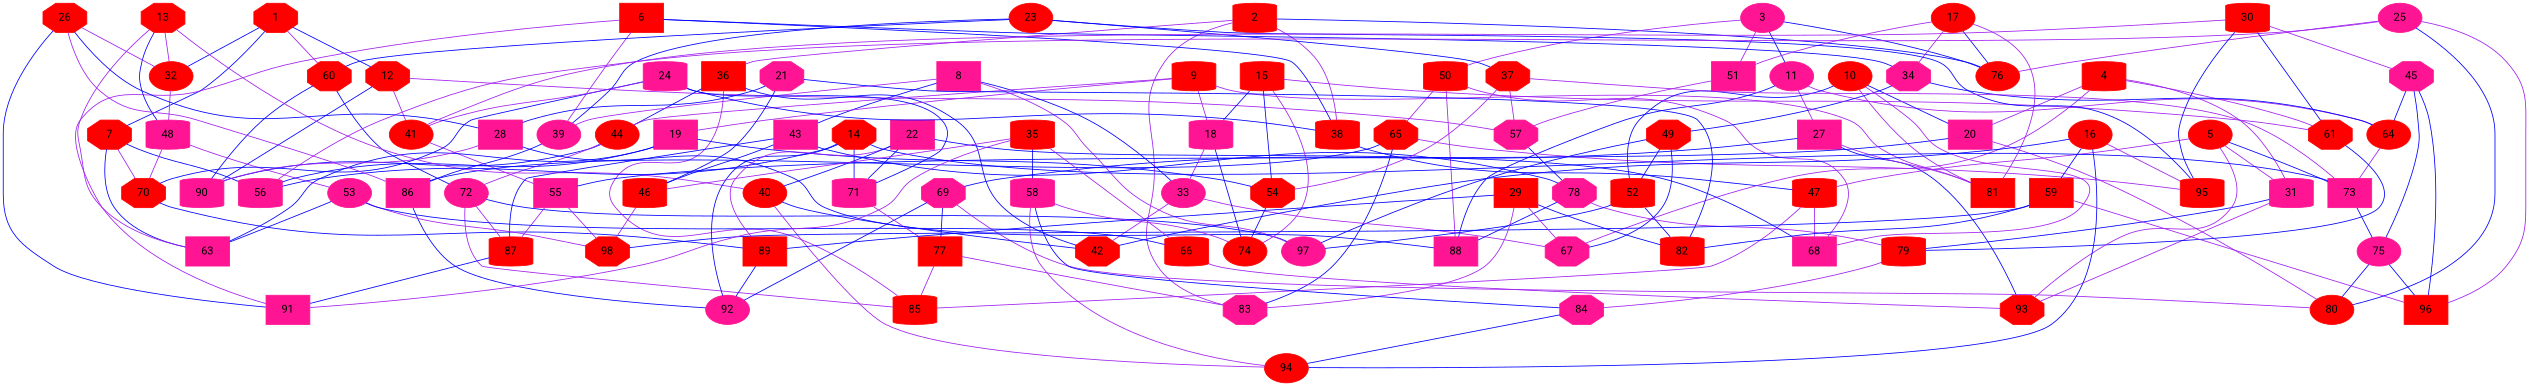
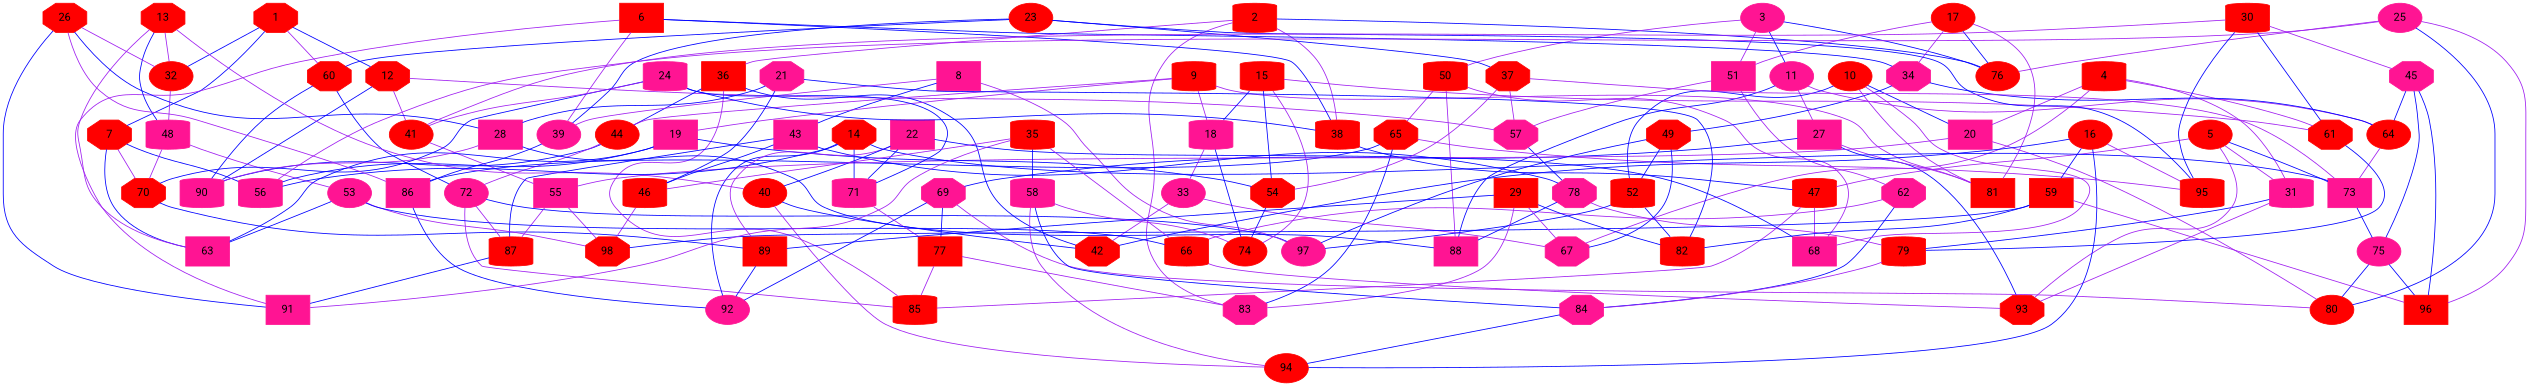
edge "8" -- "33": removed
edge "20" -- "55": color blue -> purple
node "62": added
